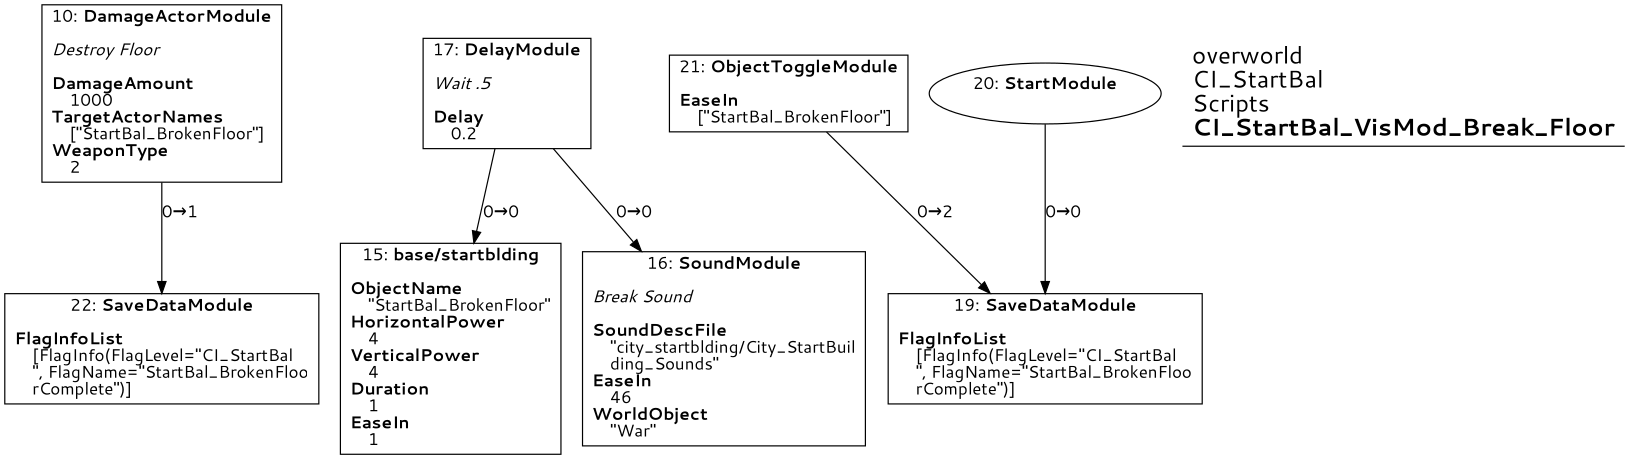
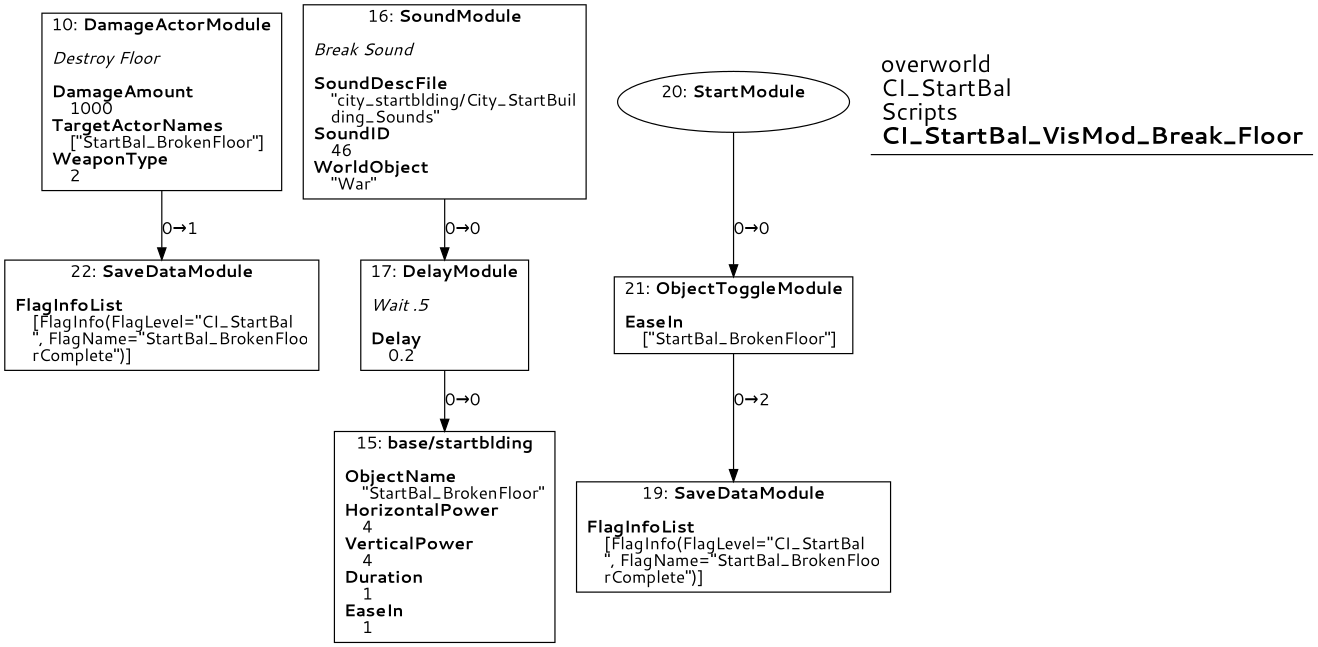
edge "17:" -> "16:": reversed
edge "20:" -> "19:": now "20:" -> "21:"
node "16:": text "EaseIn" -> "SoundID"
